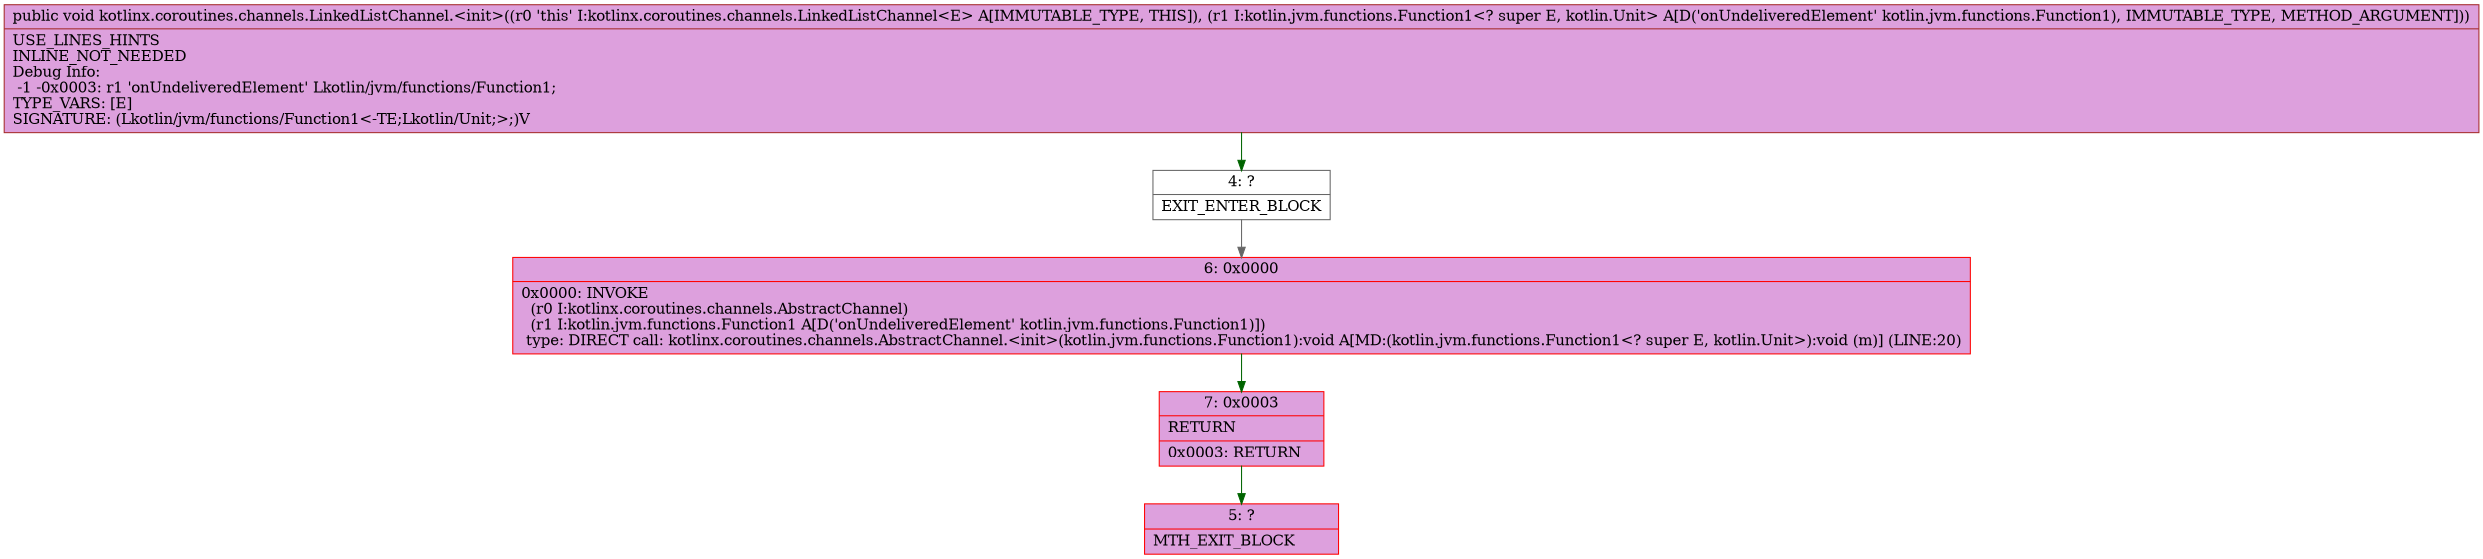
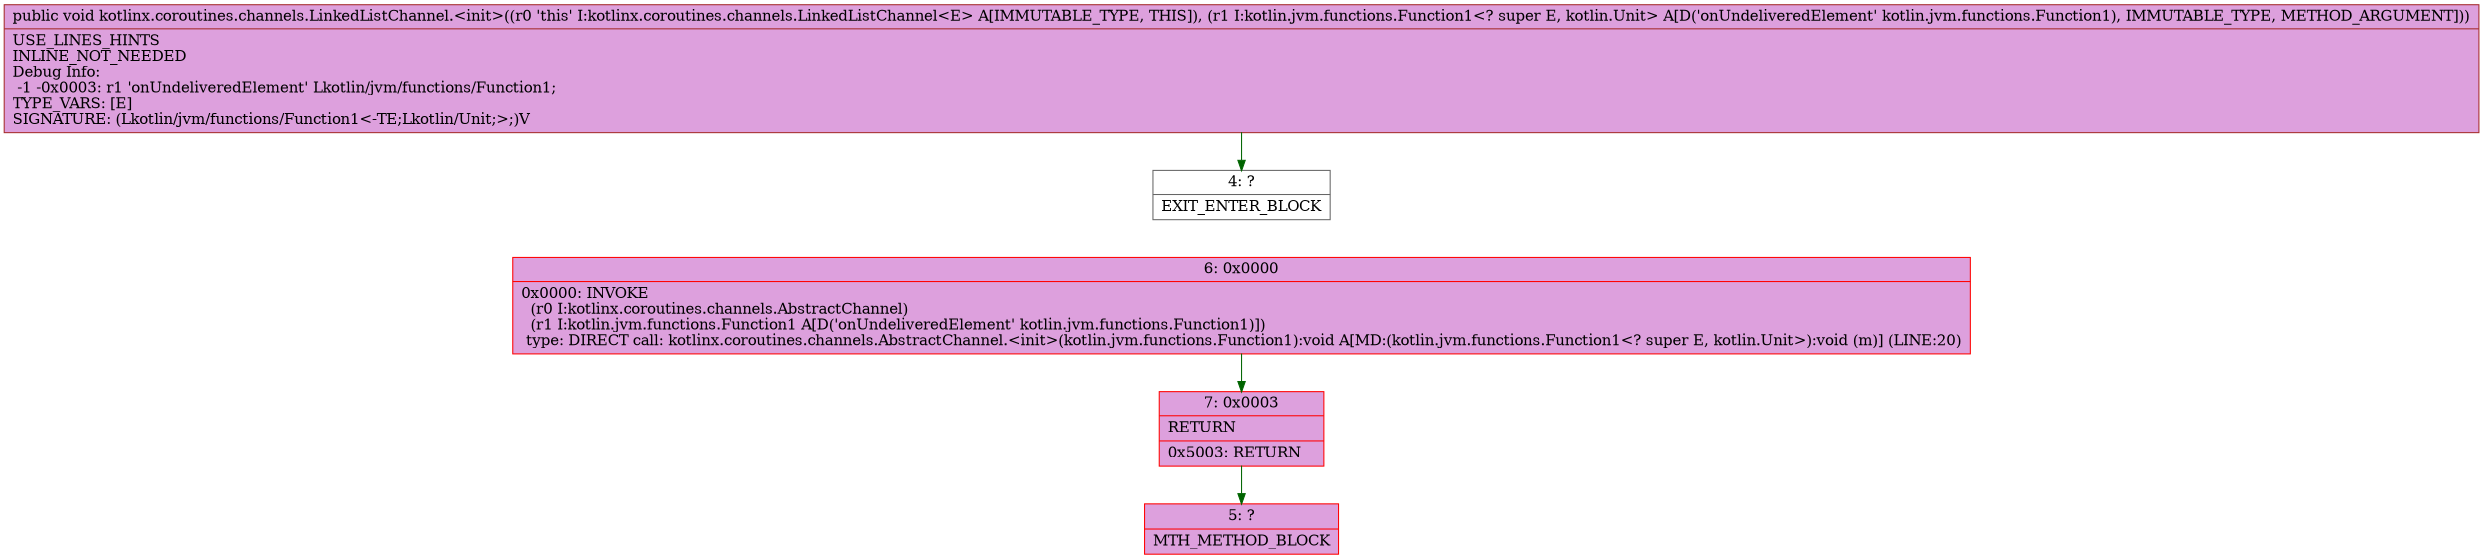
edge "4: ?" -> "6: 0x0000": removed
node "7: 0x0003": text "0x0003: RETURN" -> "0x5003: RETURN"
node "5: ?": text "MTH_EXIT_BLOCK" -> "MTH_METHOD_BLOCK"
